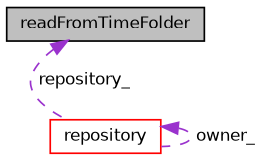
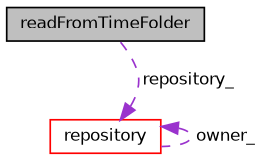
edge "repository" -> "readFromTimeFolder": reversed
